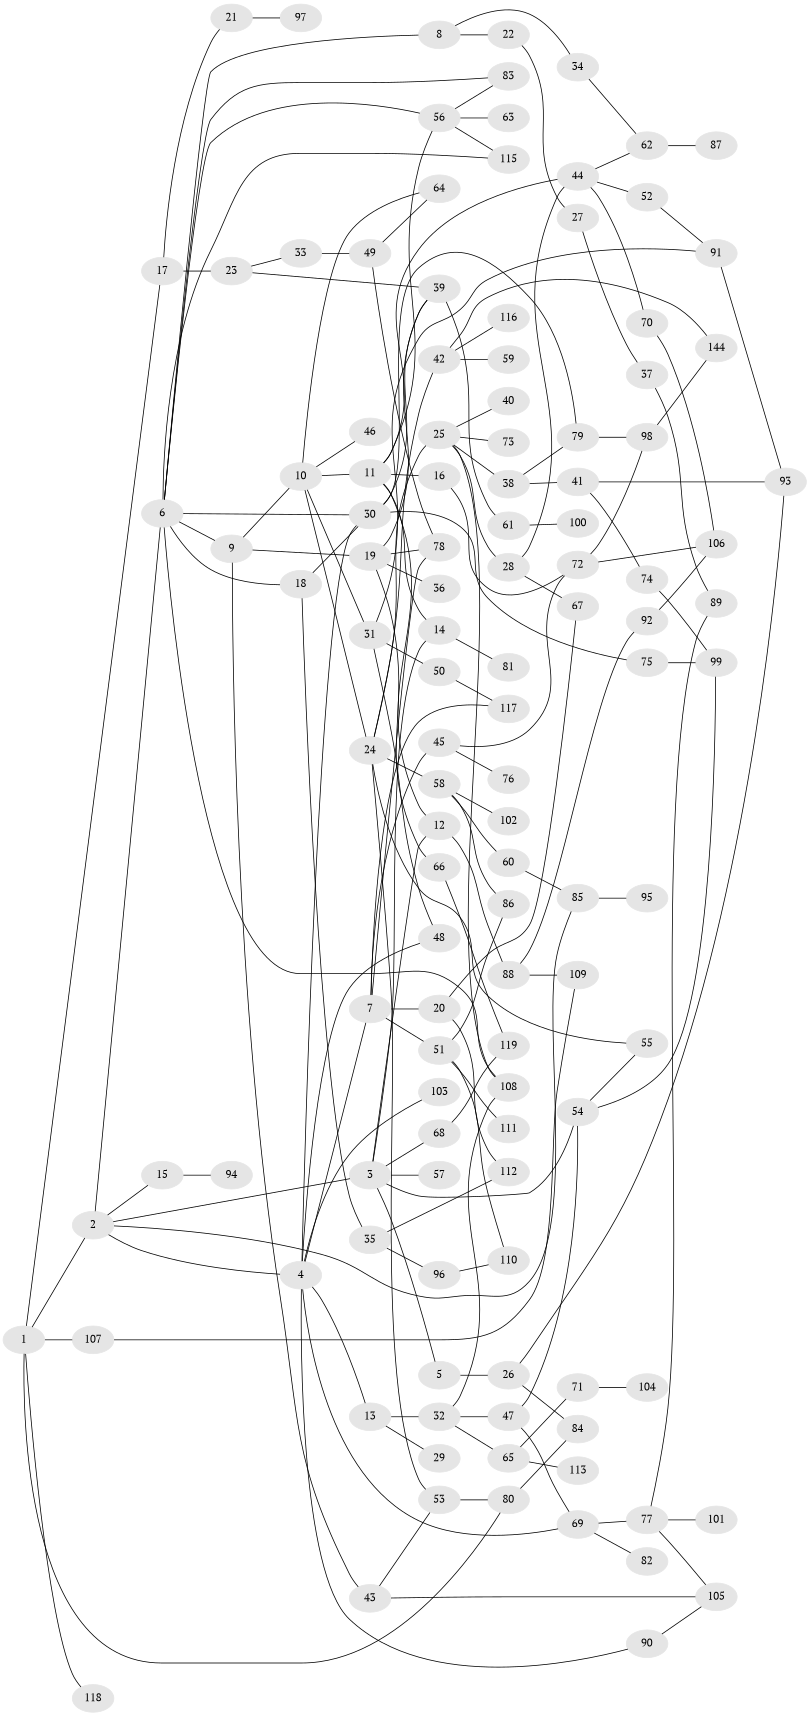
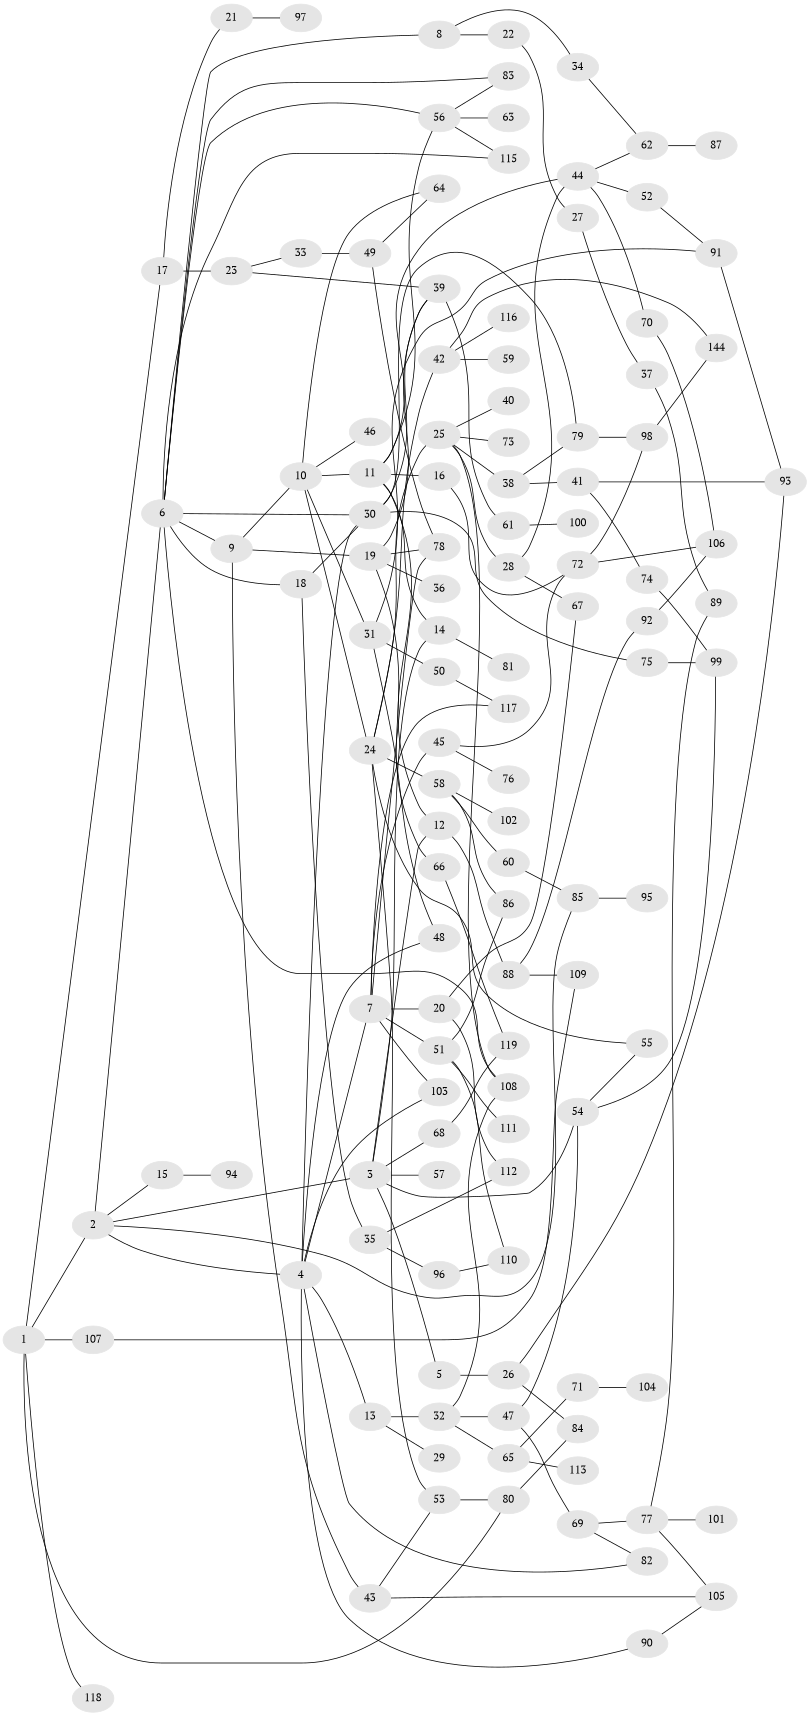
edge "7" -- "103": added
edge "4" -- "69": now "4" -- "82"
